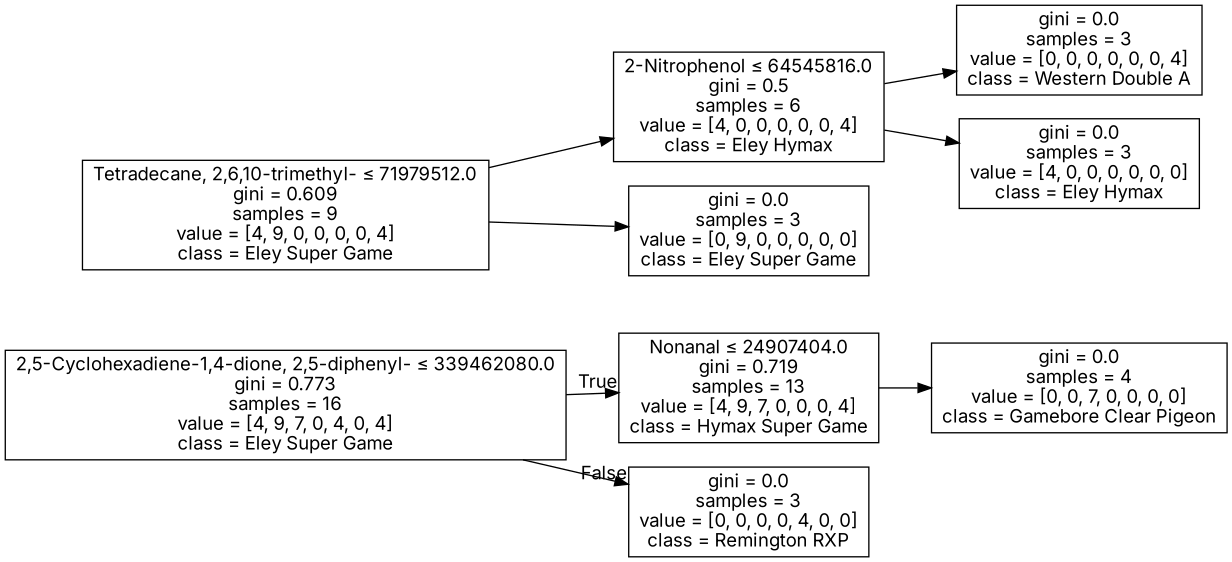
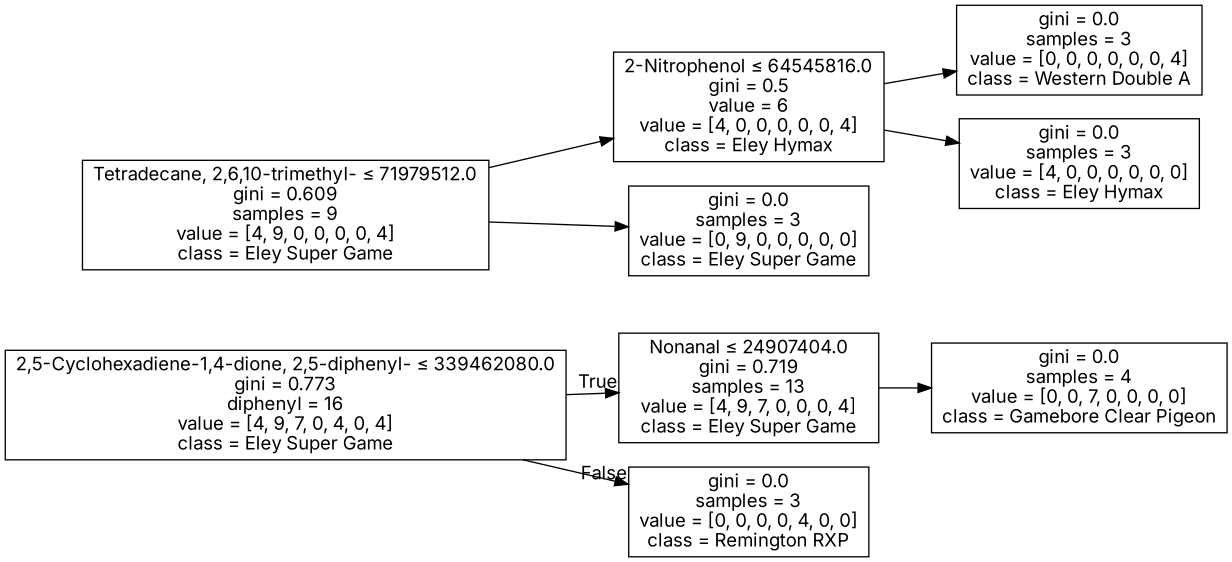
node "2-Nitrophenol ≤ 64545816.0": text "samples = 6" -> "value = 6"
node "2,5-Cyclohexadiene-1,4-dione, 2,5-diphenyl- ≤ 339462080.0": text "samples = 16" -> "diphenyl = 16"
node "Nonanal ≤ 24907404.0": text "class = Hymax Super Game" -> "class = Eley Super Game"
